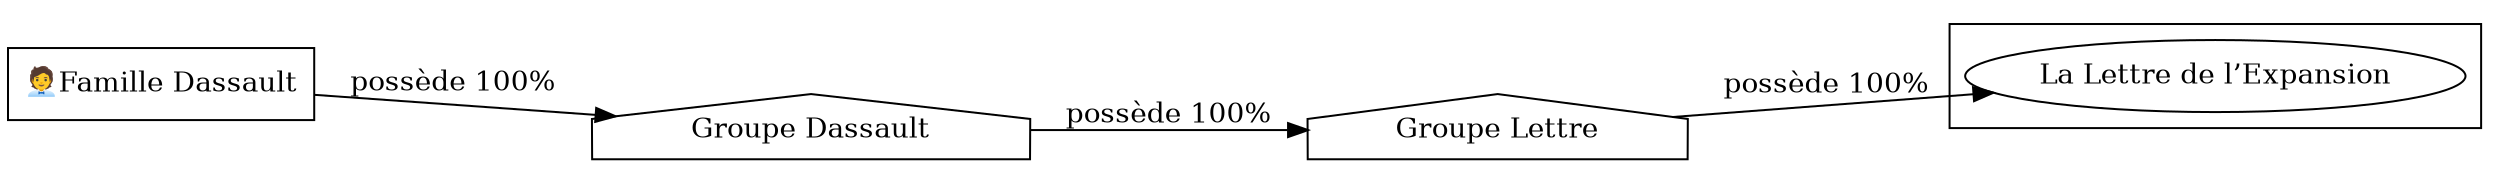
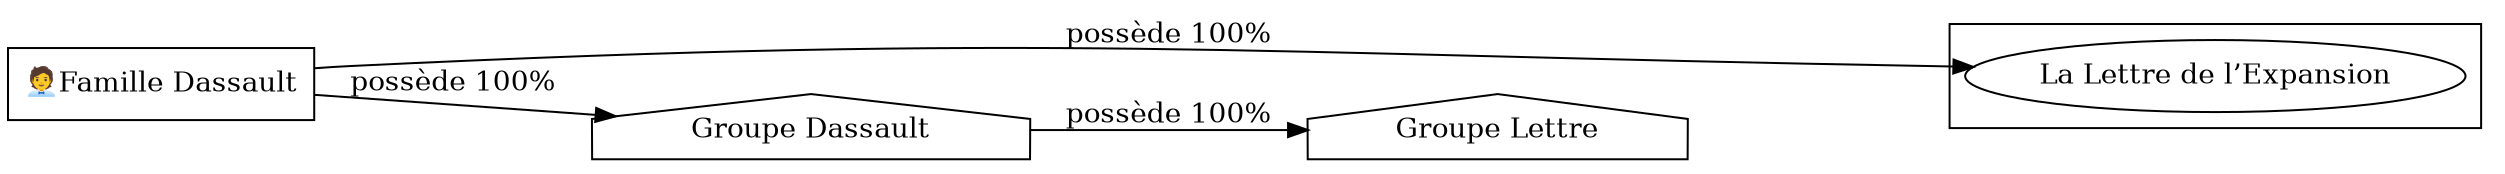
edge "Groupe Lettre" -> "La Lettre de l’Expansion": now "🧑‍💼Famille Dassault" -> "La Lettre de l’Expansion"
